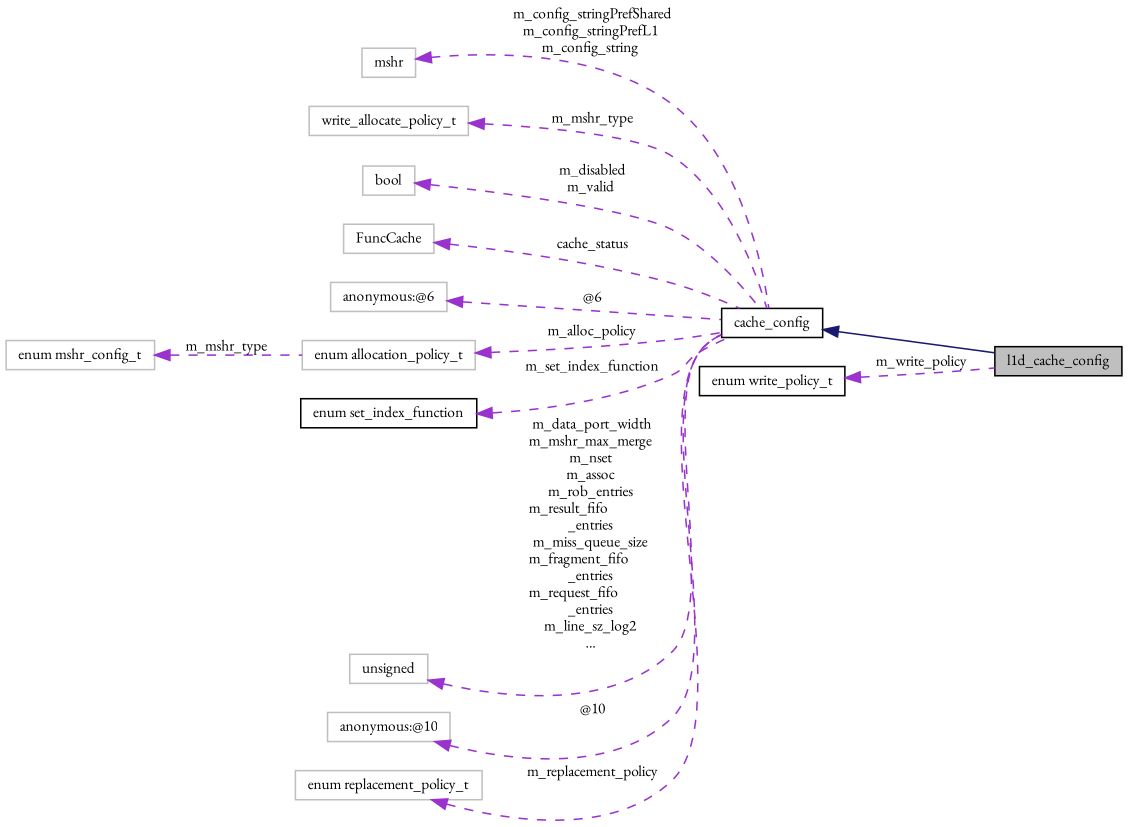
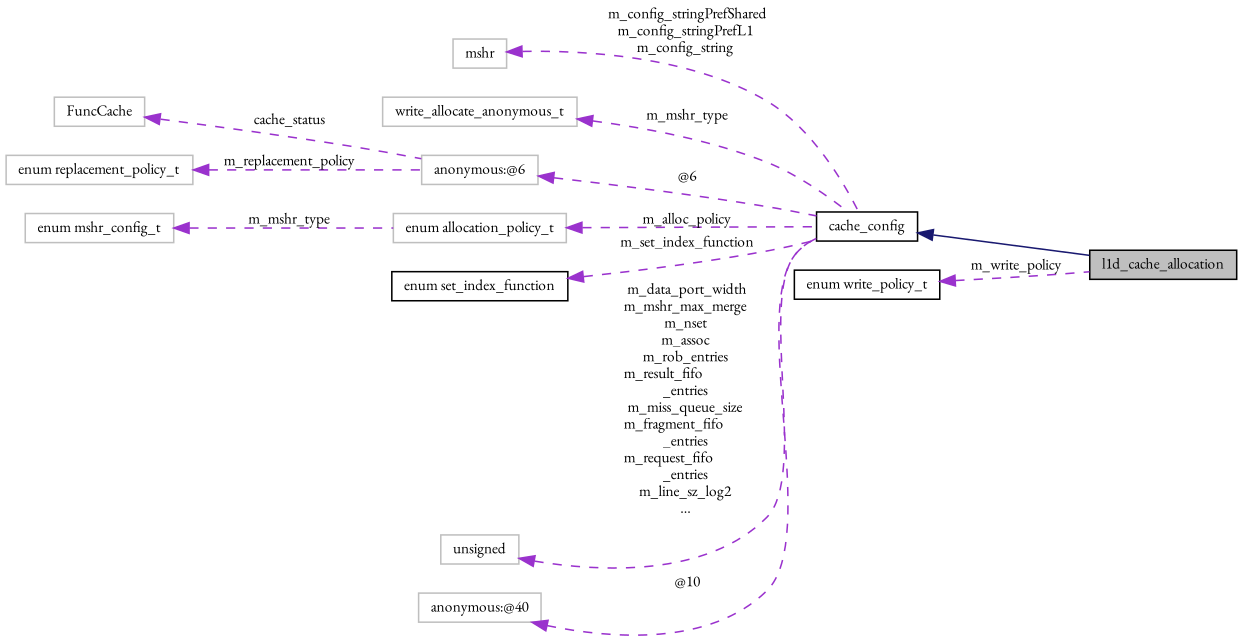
node "write_allocate_policy_t": label "write_allocate_policy_t" -> "write_allocate_anonymous_t"
node "bool": removed
edge "cache_config" -> "FuncCache": now "anonymous:@6" -> "FuncCache"
node "l1d_cache_config": label "l1d_cache_config" -> "l1d_cache_allocation"
edge "cache_config" -> "enum replacement_policy_t": now "anonymous:@6" -> "enum replacement_policy_t"
node "anonymous:@10": label "anonymous:@10" -> "anonymous:@40"
